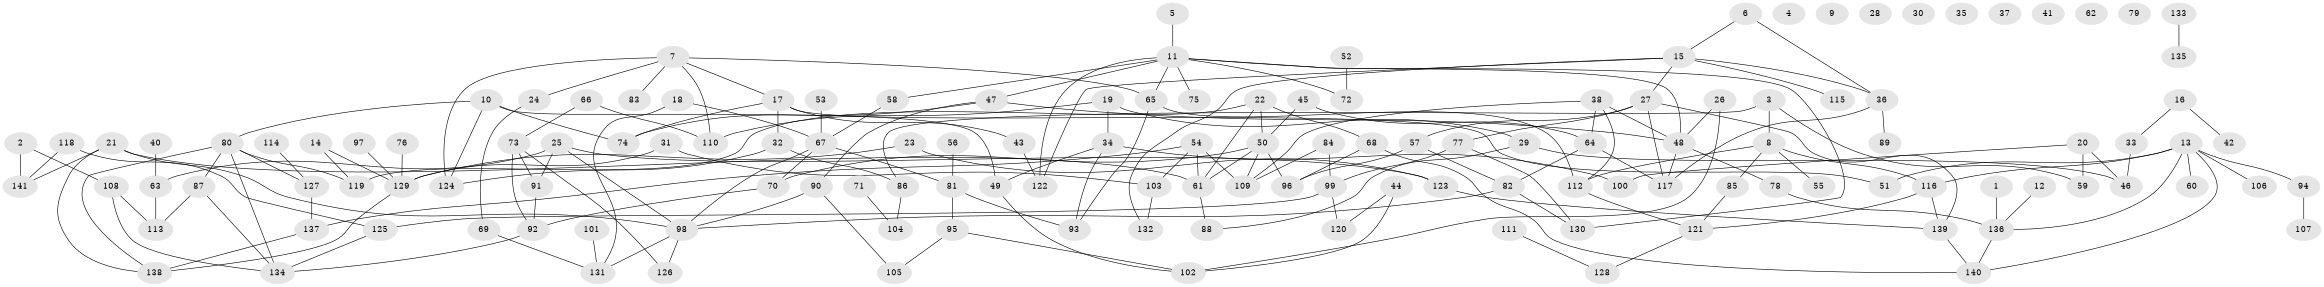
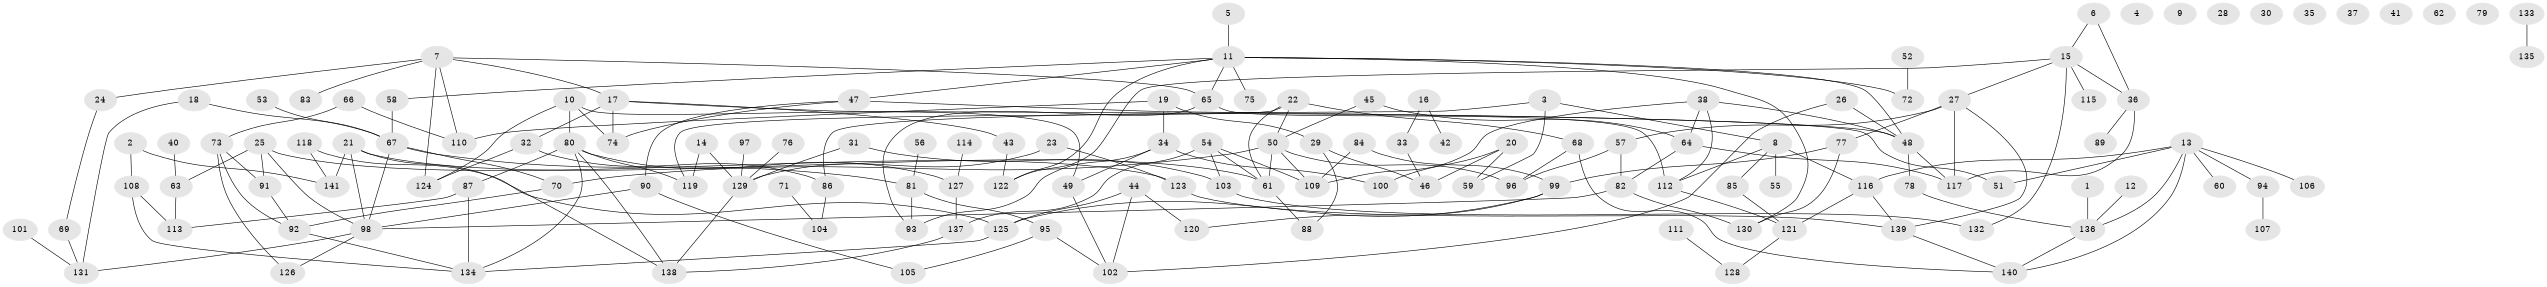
edge "44" -- "125": added
